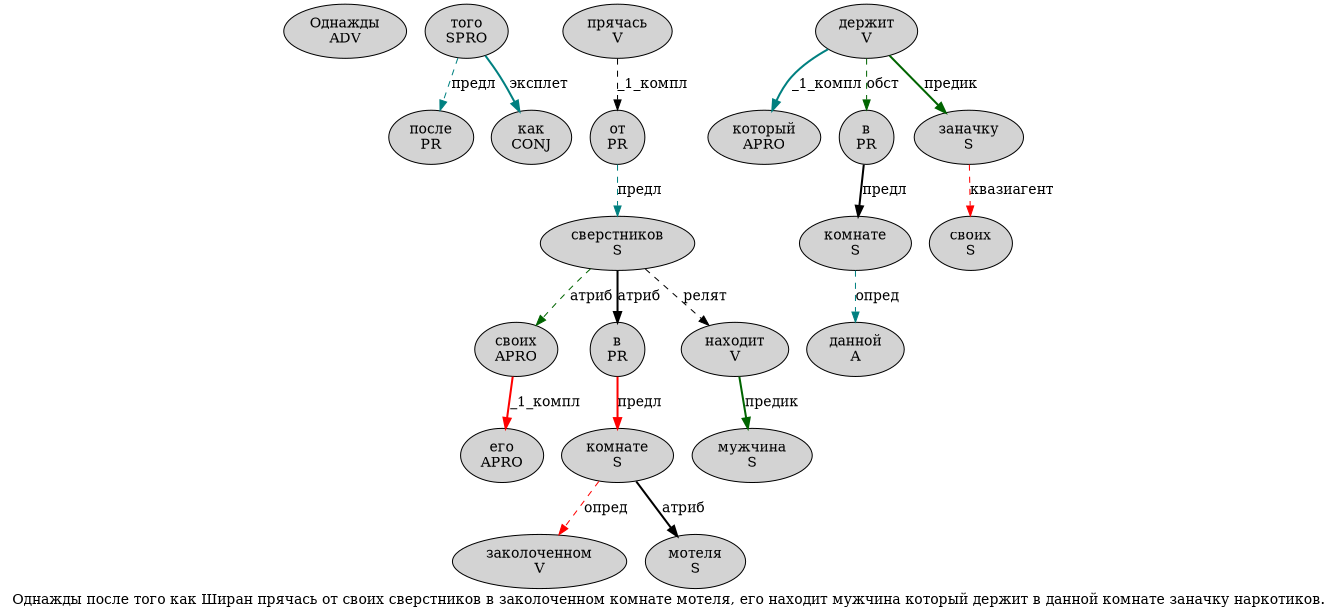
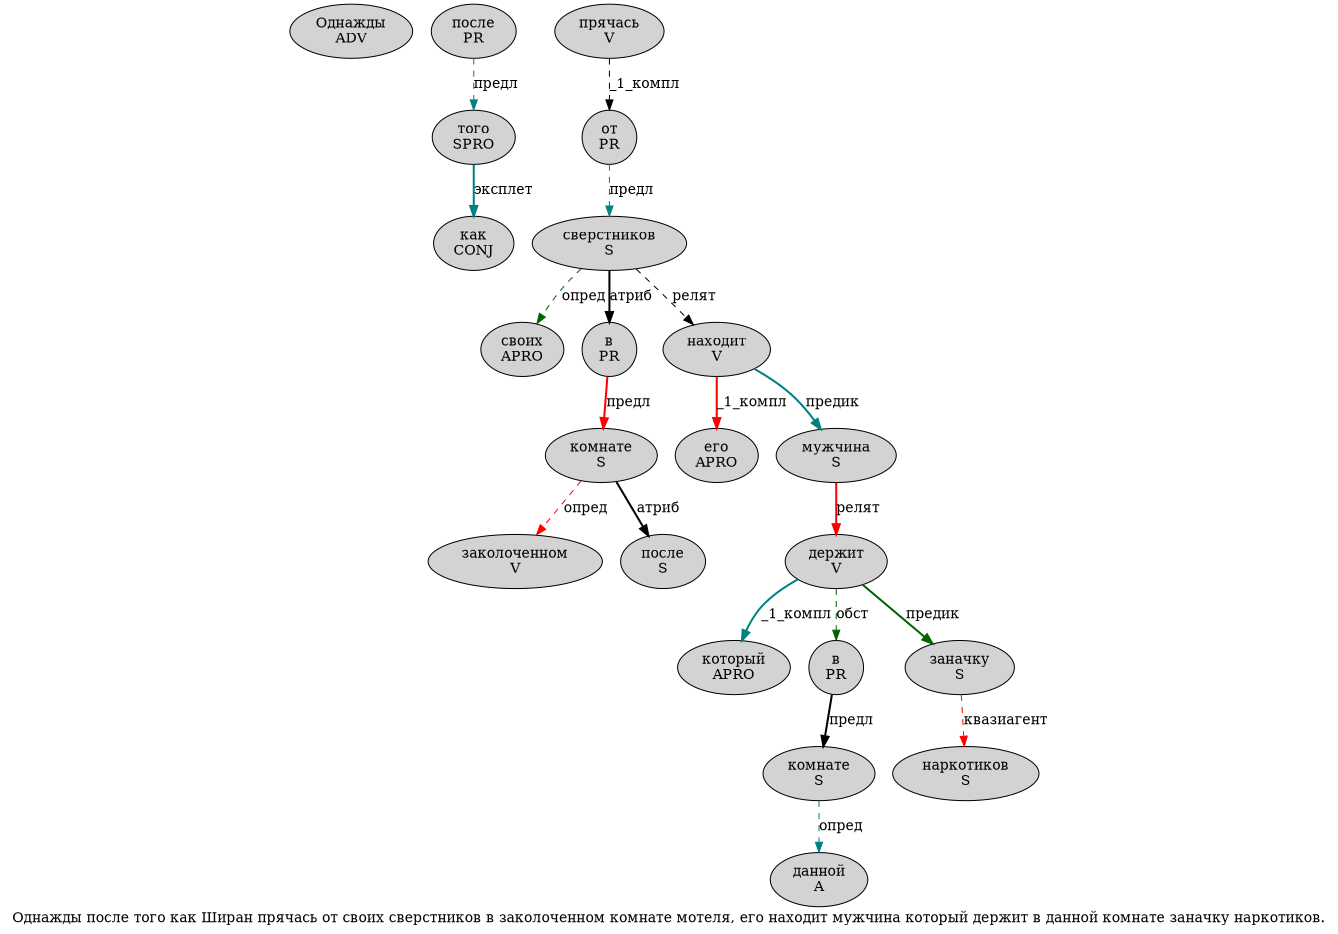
edge "того SPRO" -> "после PR": reversed
node "своих S": label "своих S" -> "наркотиков S"
edge "сверстников S" -> "своих APRO": label "атриб" -> "опред"
edge "своих APRO" -> "его APRO": now "находит V" -> "его APRO"
edge "находит V" -> "мужчина S": color darkgreen -> teal
edge "мужчина S" -> "держит V": added, label "релят"
node "мотеля S": label "мотеля S" -> "после S"
